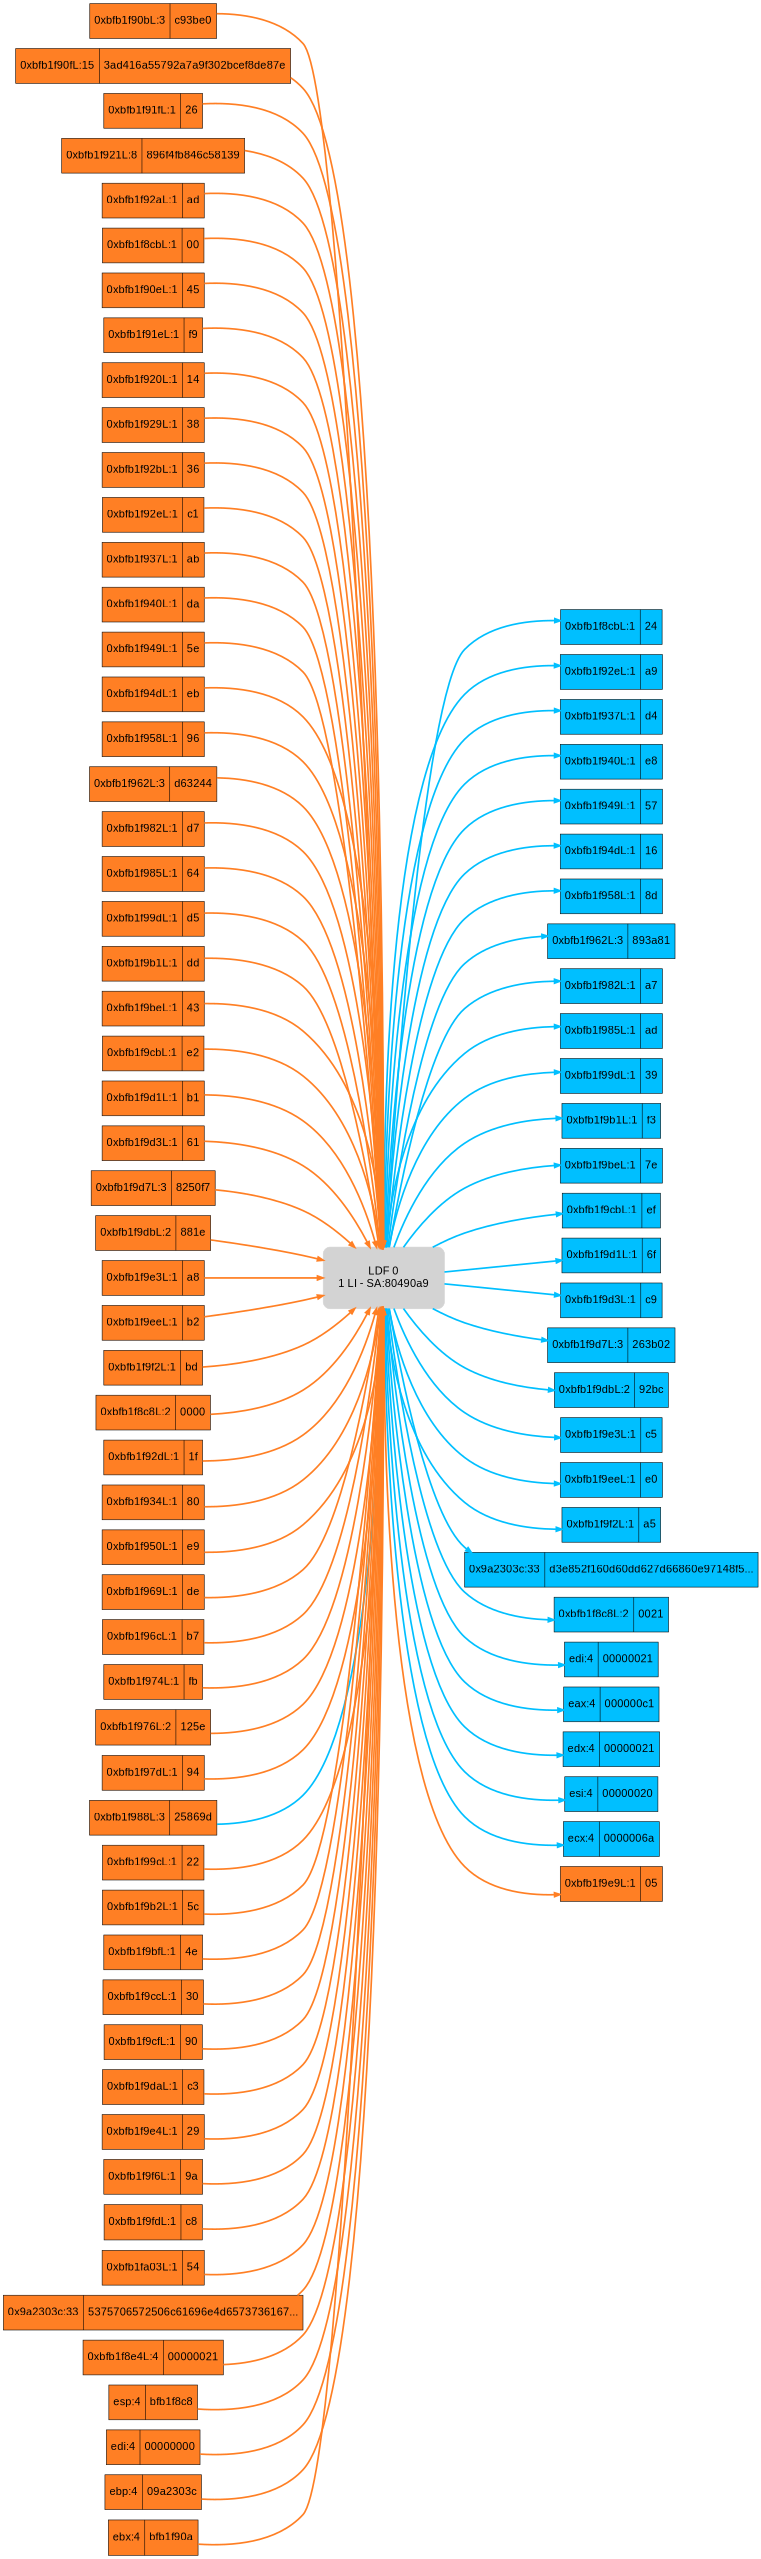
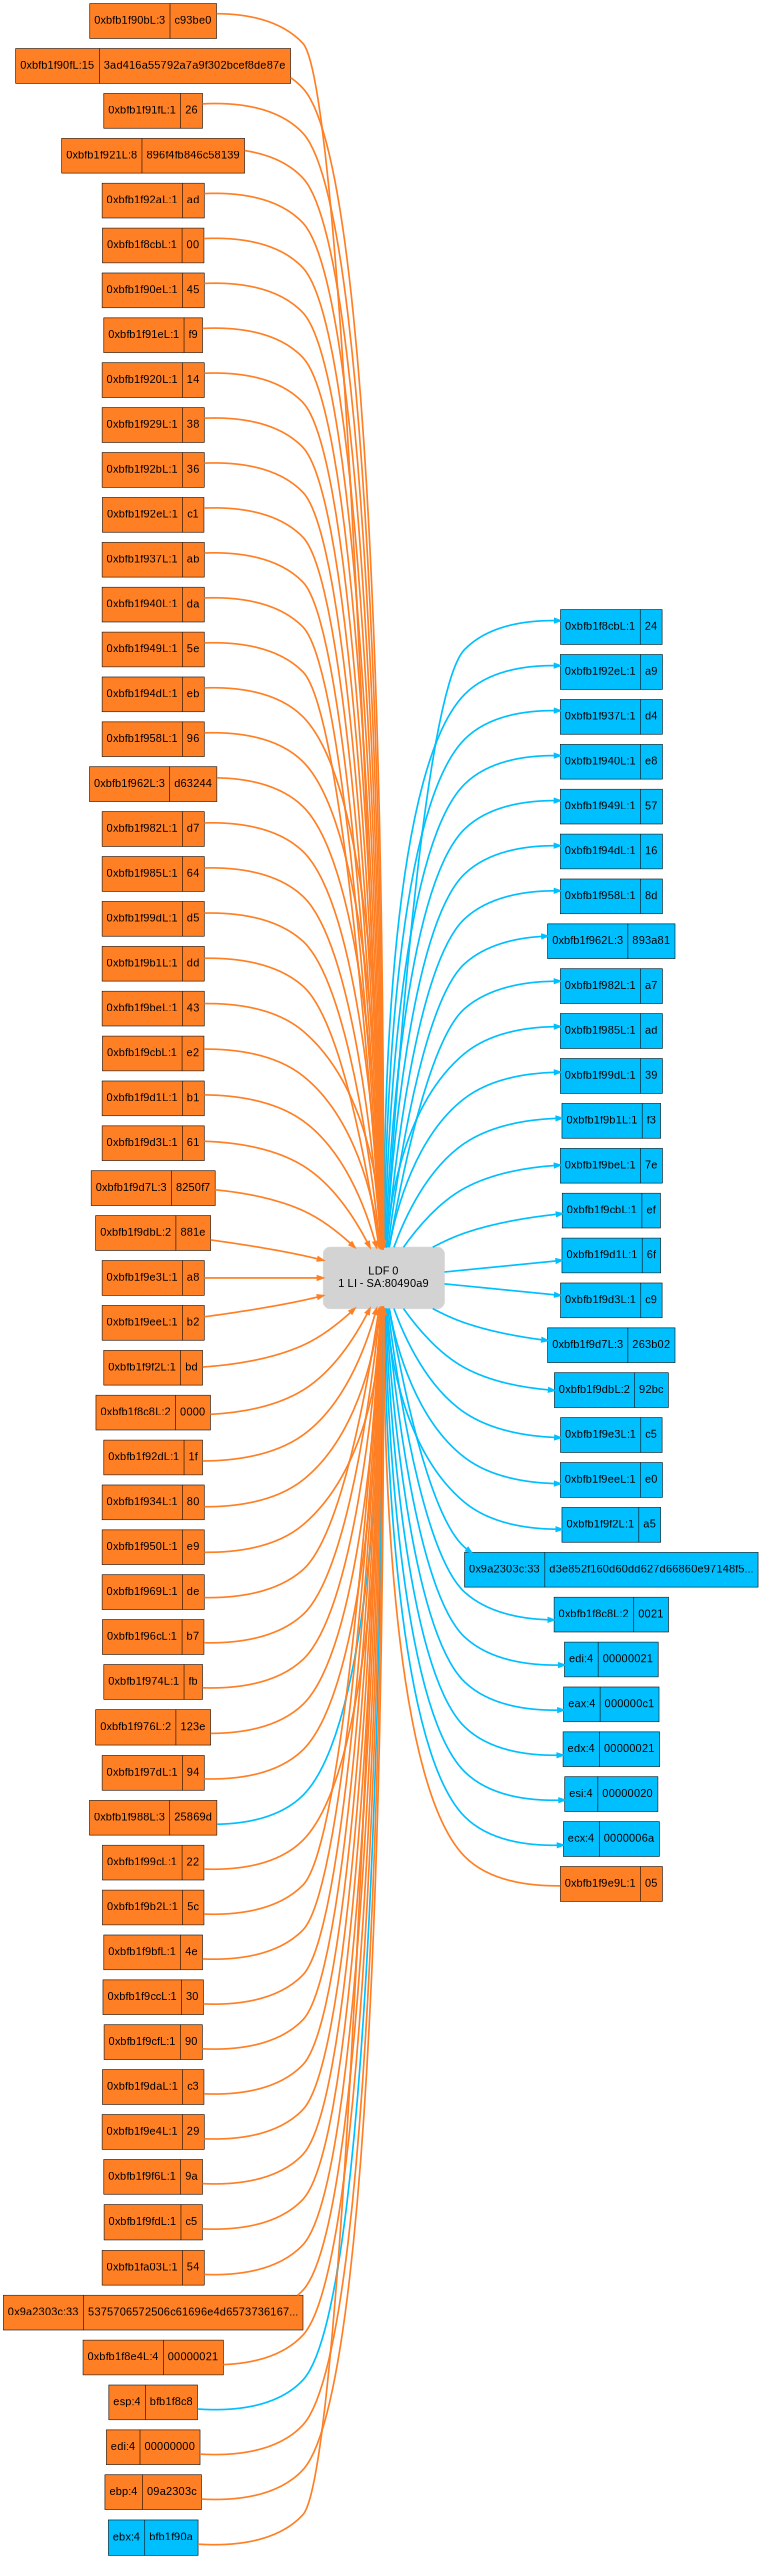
edge "LDF 0 1 LI - SA:80490a9" -> "0xbfb1f9e9L:1": reversed
node "0xbfb1f976L:2": text "125e" -> "123e"
edge "esp:4" -> "LDF 0 1 LI - SA:80490a9": color chocolate1 -> deepskyblue1
node "0xbfb1f9fdL:1": text "c8" -> "c5"
node "ebx:4": fillcolor chocolate1 -> deepskyblue1
